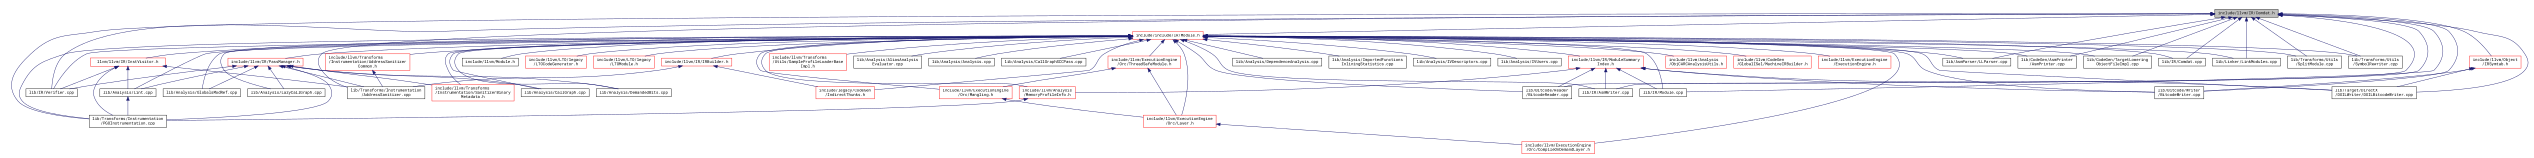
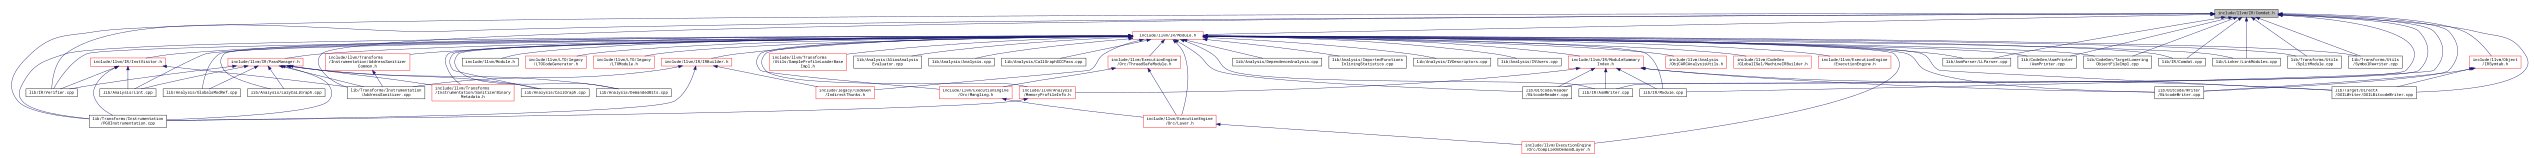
node "include/include/IR/Module.h": label "include/include/IR/Module.h" -> "include/llvm/IR/Module.h"
node "llvm/llvm/IR/InstVisitor.h": label "llvm/llvm/IR/InstVisitor.h" -> "include/llvm/IR/InstVisitor.h"
edge "lib/Transforms/Instrumentation /PGOInstrumentation.cpp" -> "lib/Analysis/Lint.cpp": now "lib/Transforms/Instrumentation /PGOInstrumentation.cpp" -> "include/llvm/IR/IRBuilder.h"
